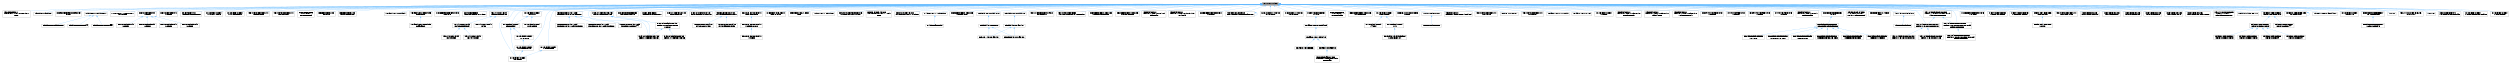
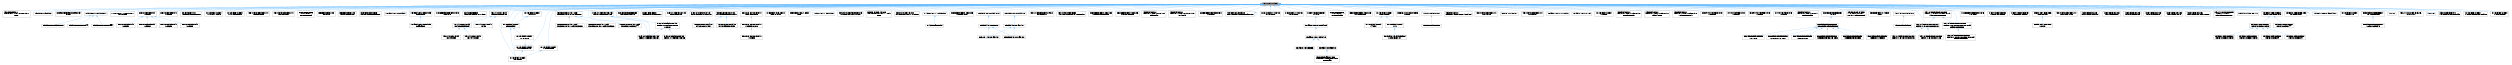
node "TFObjectPropertyBase ::ContainsObjectReference": added
node "LowLevelTasks::FTask ::TryExpedite": removed
edge "LowLevelTasks::FTask ::TryPrepareLaunch" -> "LowLevelTasks::FTask ::TryExecute": reversed
